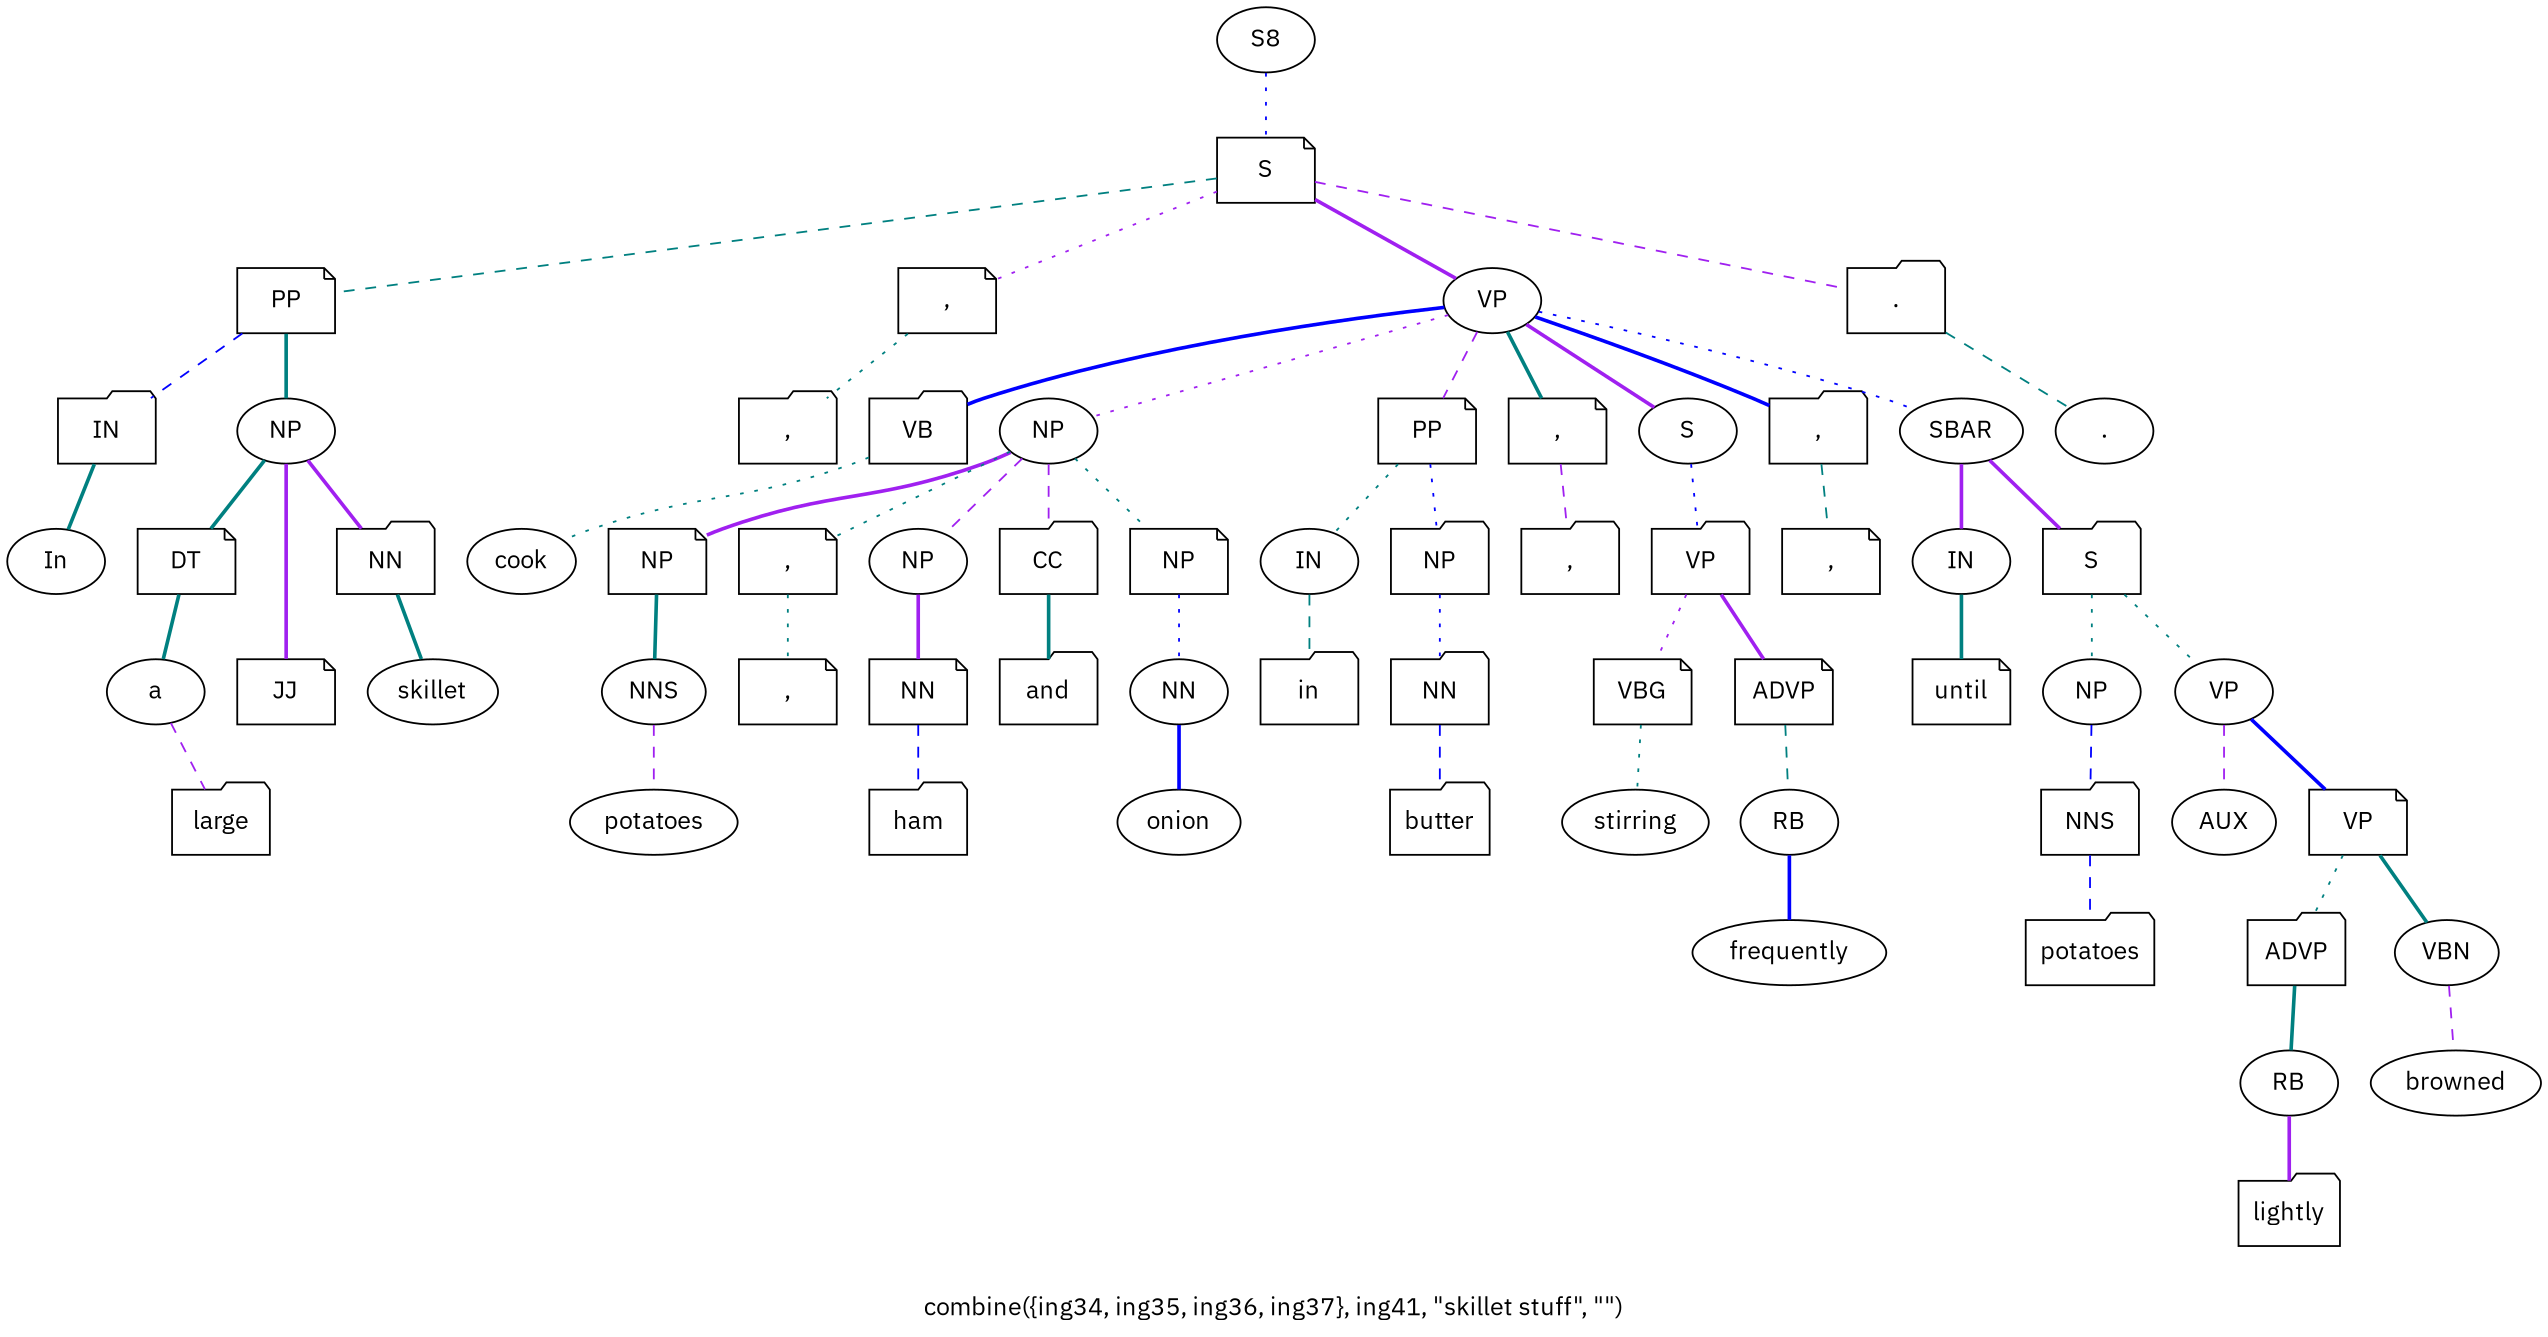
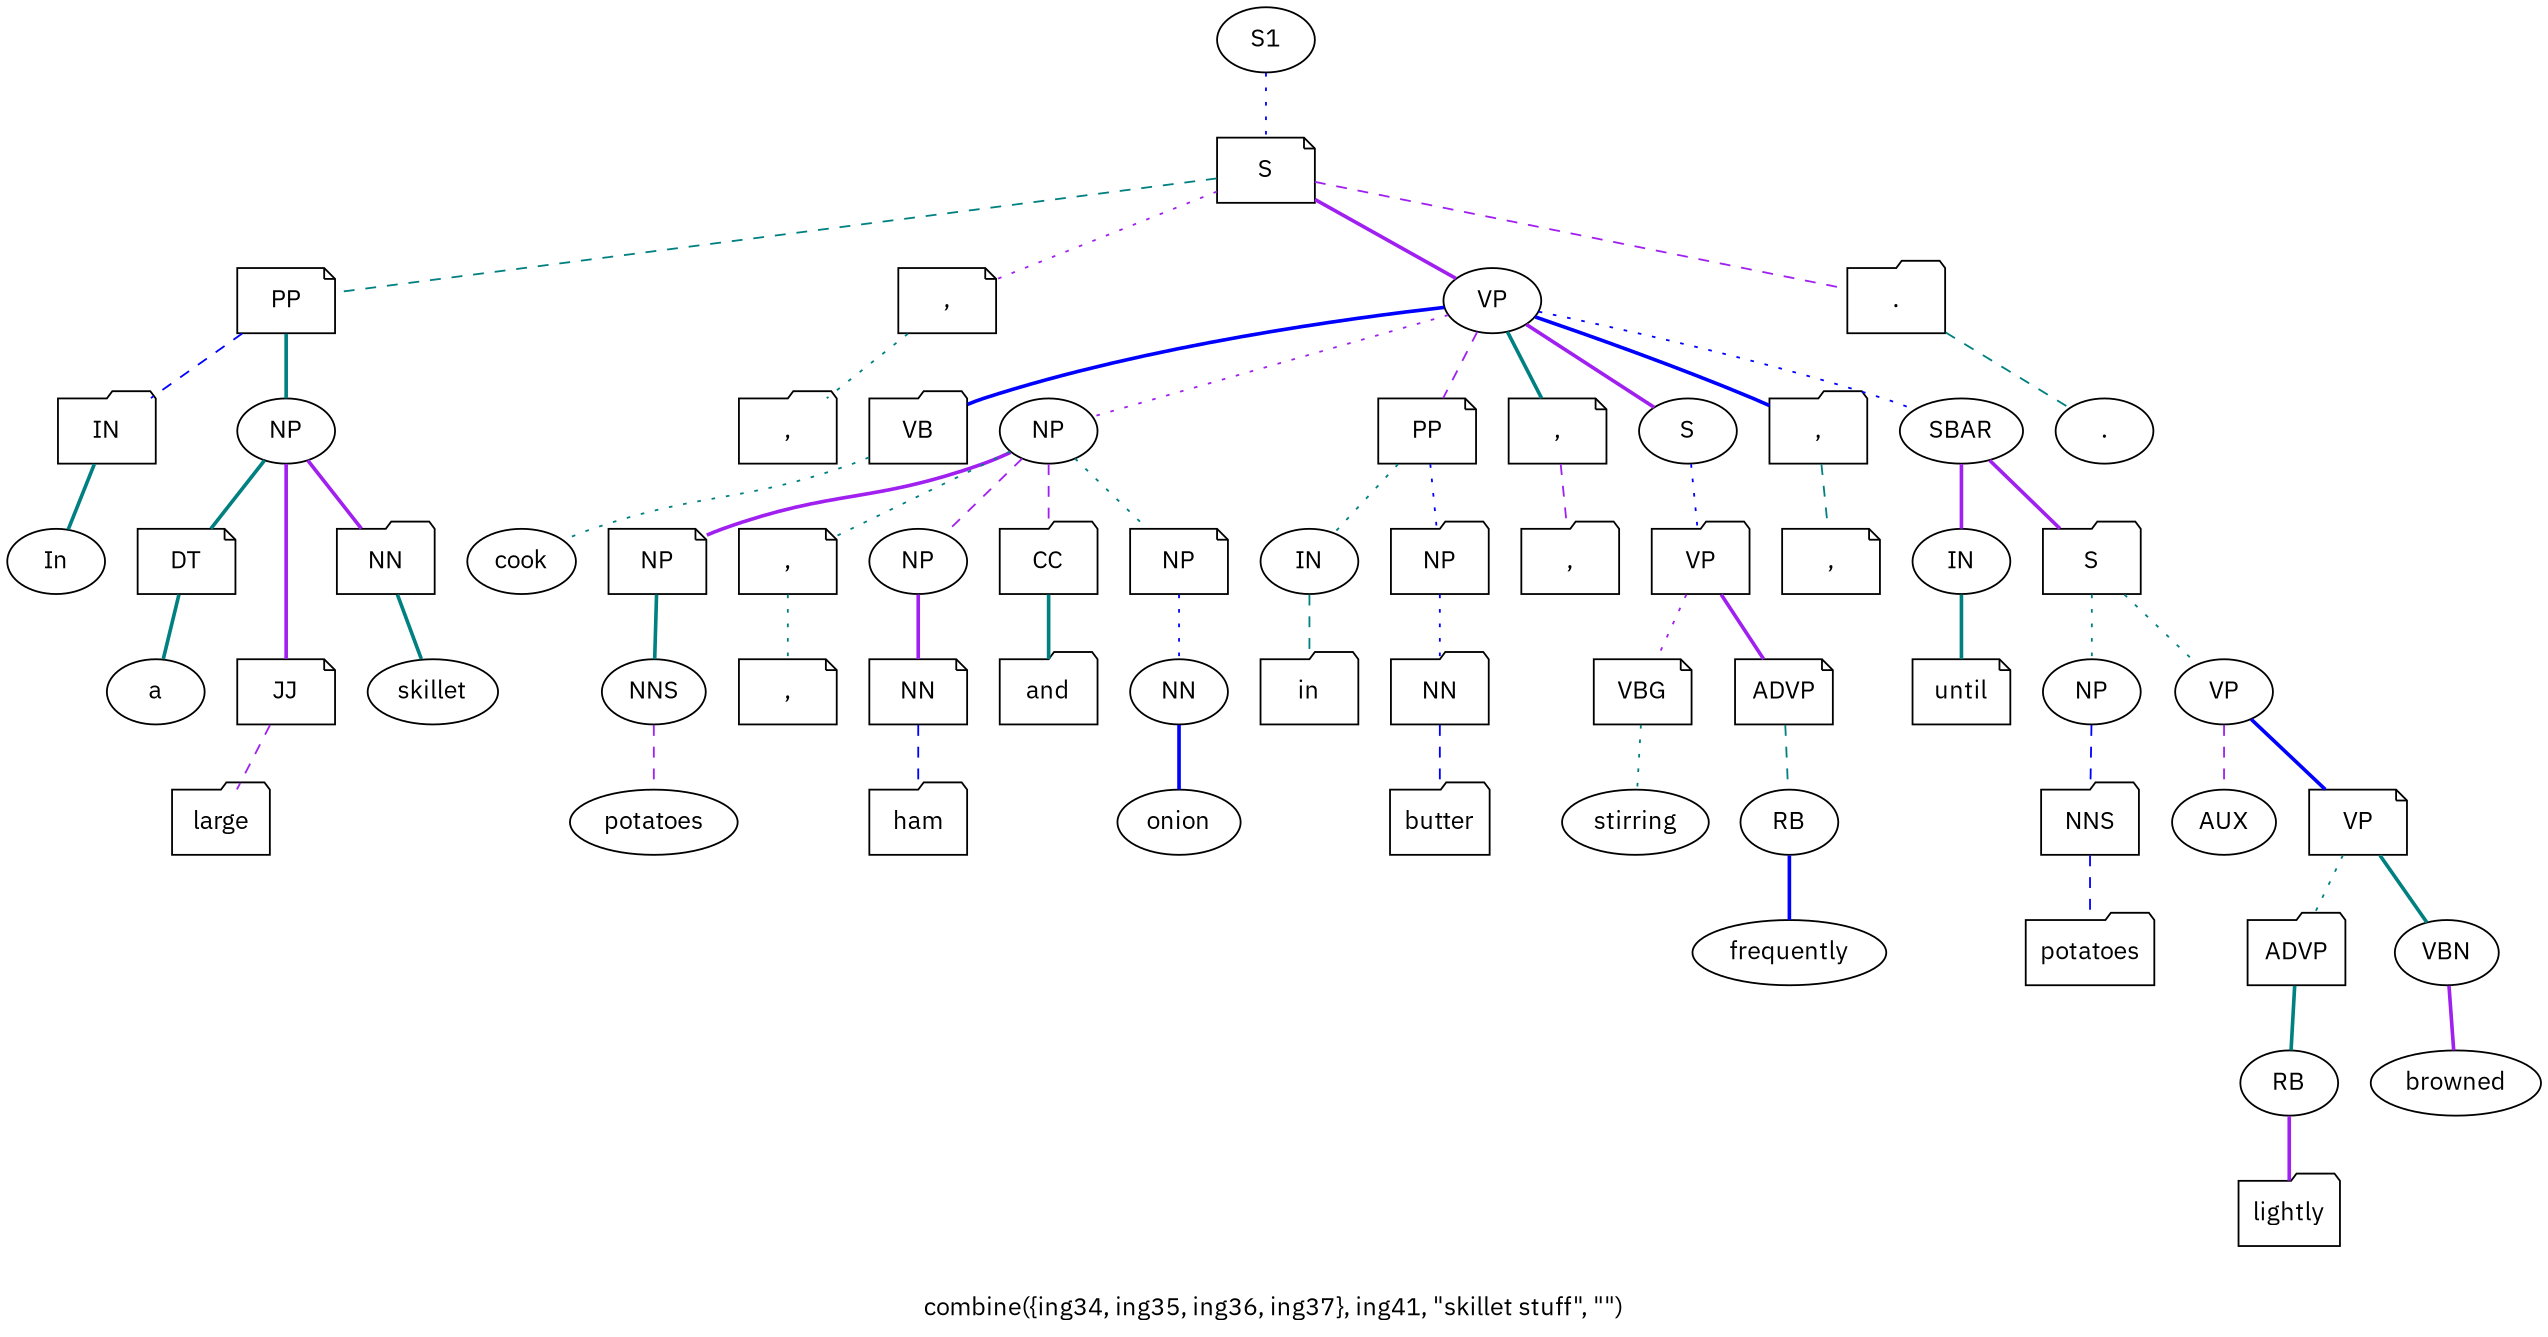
node "S8": label "S8" -> "S1"
edge "a" -- "large": now "JJ" -- "large"
edge "VBN" -- "browned": style dashed -> bold
